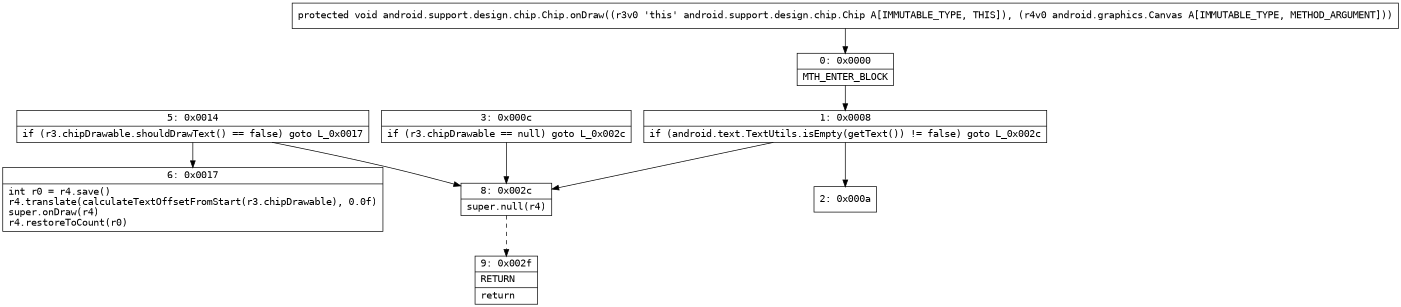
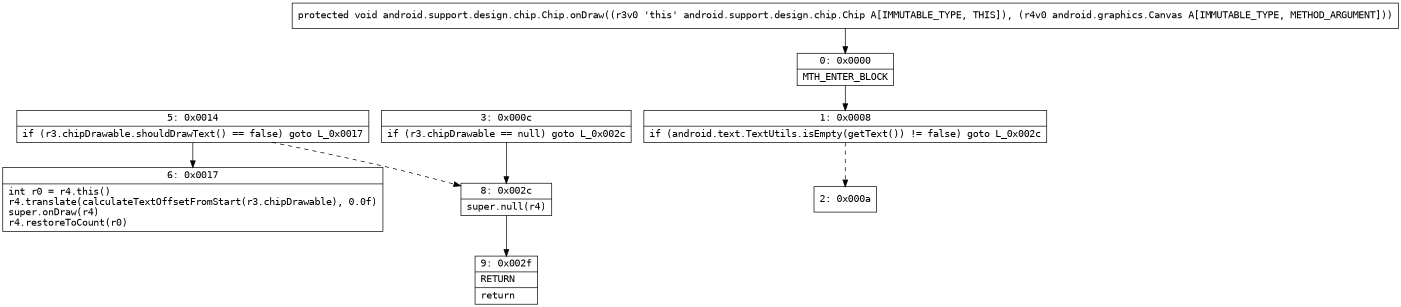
edge "1: 0x0008" -> "2: 0x000a": style solid -> dashed
edge "5: 0x0014" -> "8: 0x002c": style solid -> dashed
edge "1: 0x0008" -> "8: 0x002c": removed
node "6: 0x0017": text "int r0 = r4.save()" -> "int r0 = r4.this()"
edge "8: 0x002c" -> "9: 0x002f": style dashed -> solid
